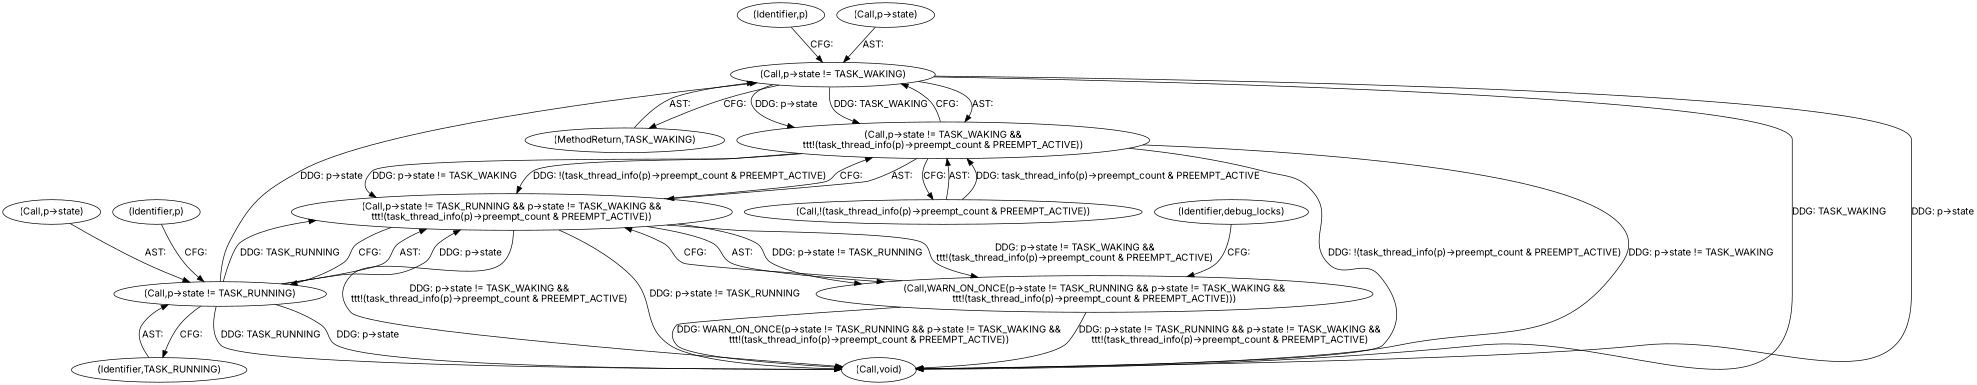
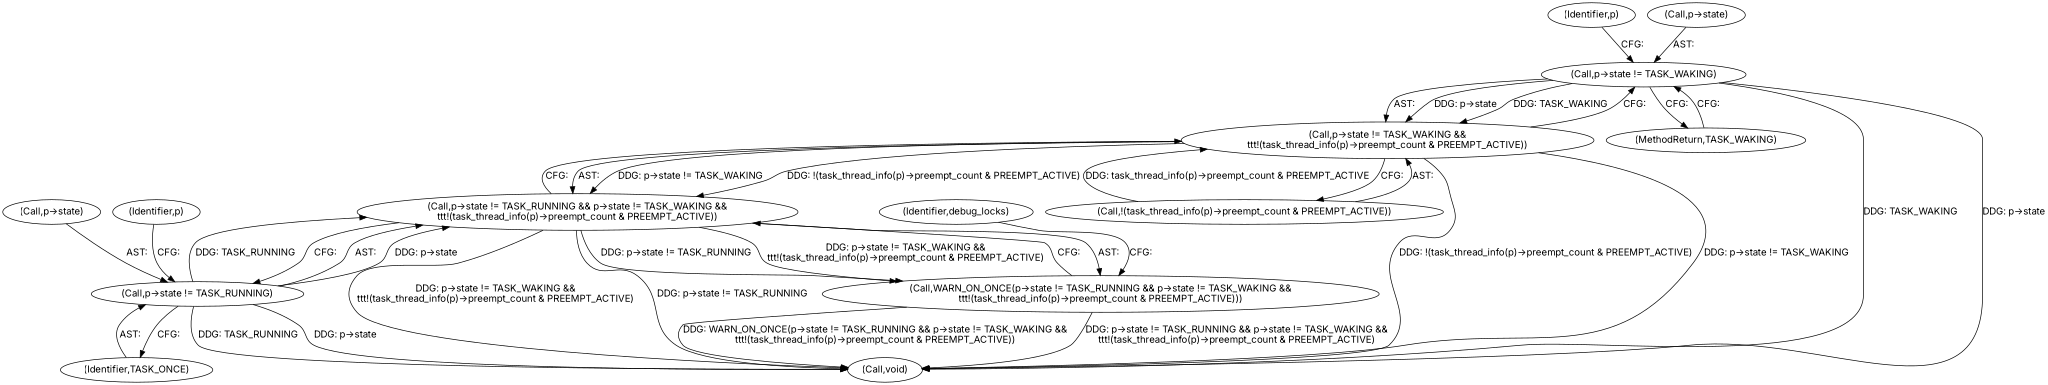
edge "(MethodReturn,TASK_WAKING)" -> "(Call,p->state != TASK_WAKING)": label "AST: " -> "CFG: "
edge "(Call,p->state != TASK_RUNNING)" -> "(Call,p->state != TASK_WAKING)": removed, label "DDG: p->state"
node "(Identifier,TASK_RUNNING)": label "(Identifier,TASK_RUNNING)" -> "(Identifier,TASK_ONCE)"
